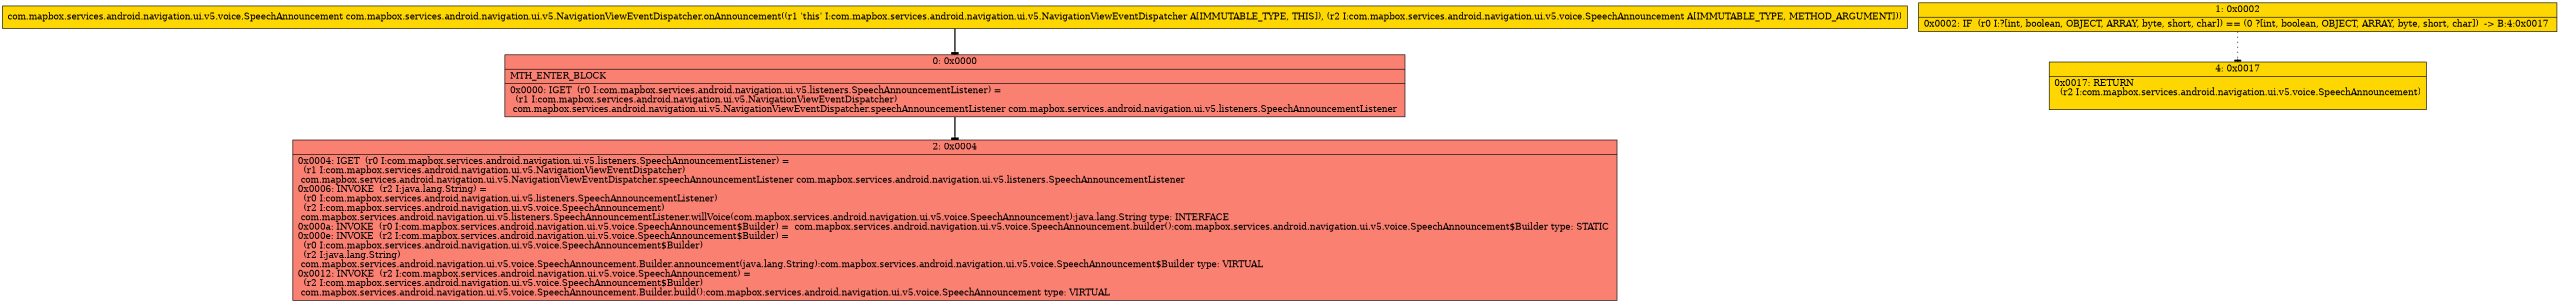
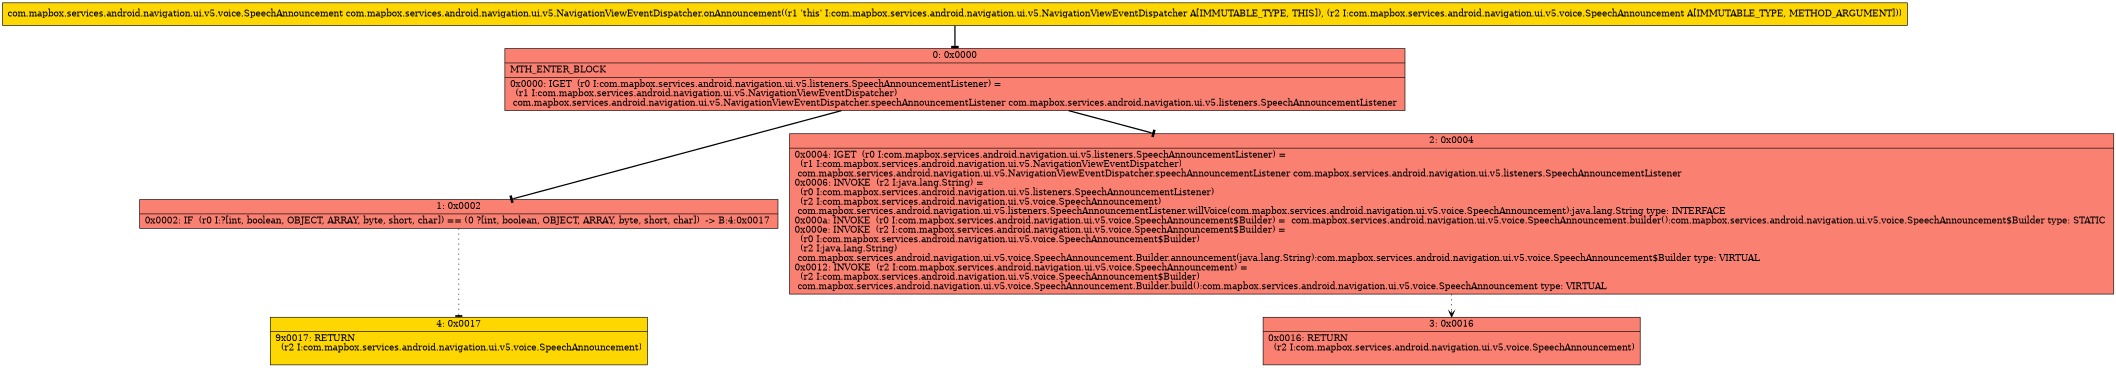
node "1: 0x0002": fillcolor gold -> salmon
node "4: 0x0017": text "0x0017: RETURN" -> "9x0017: RETURN"
edge "0: 0x0000" -> "1: 0x0002": added
node "3: 0x0016": added
